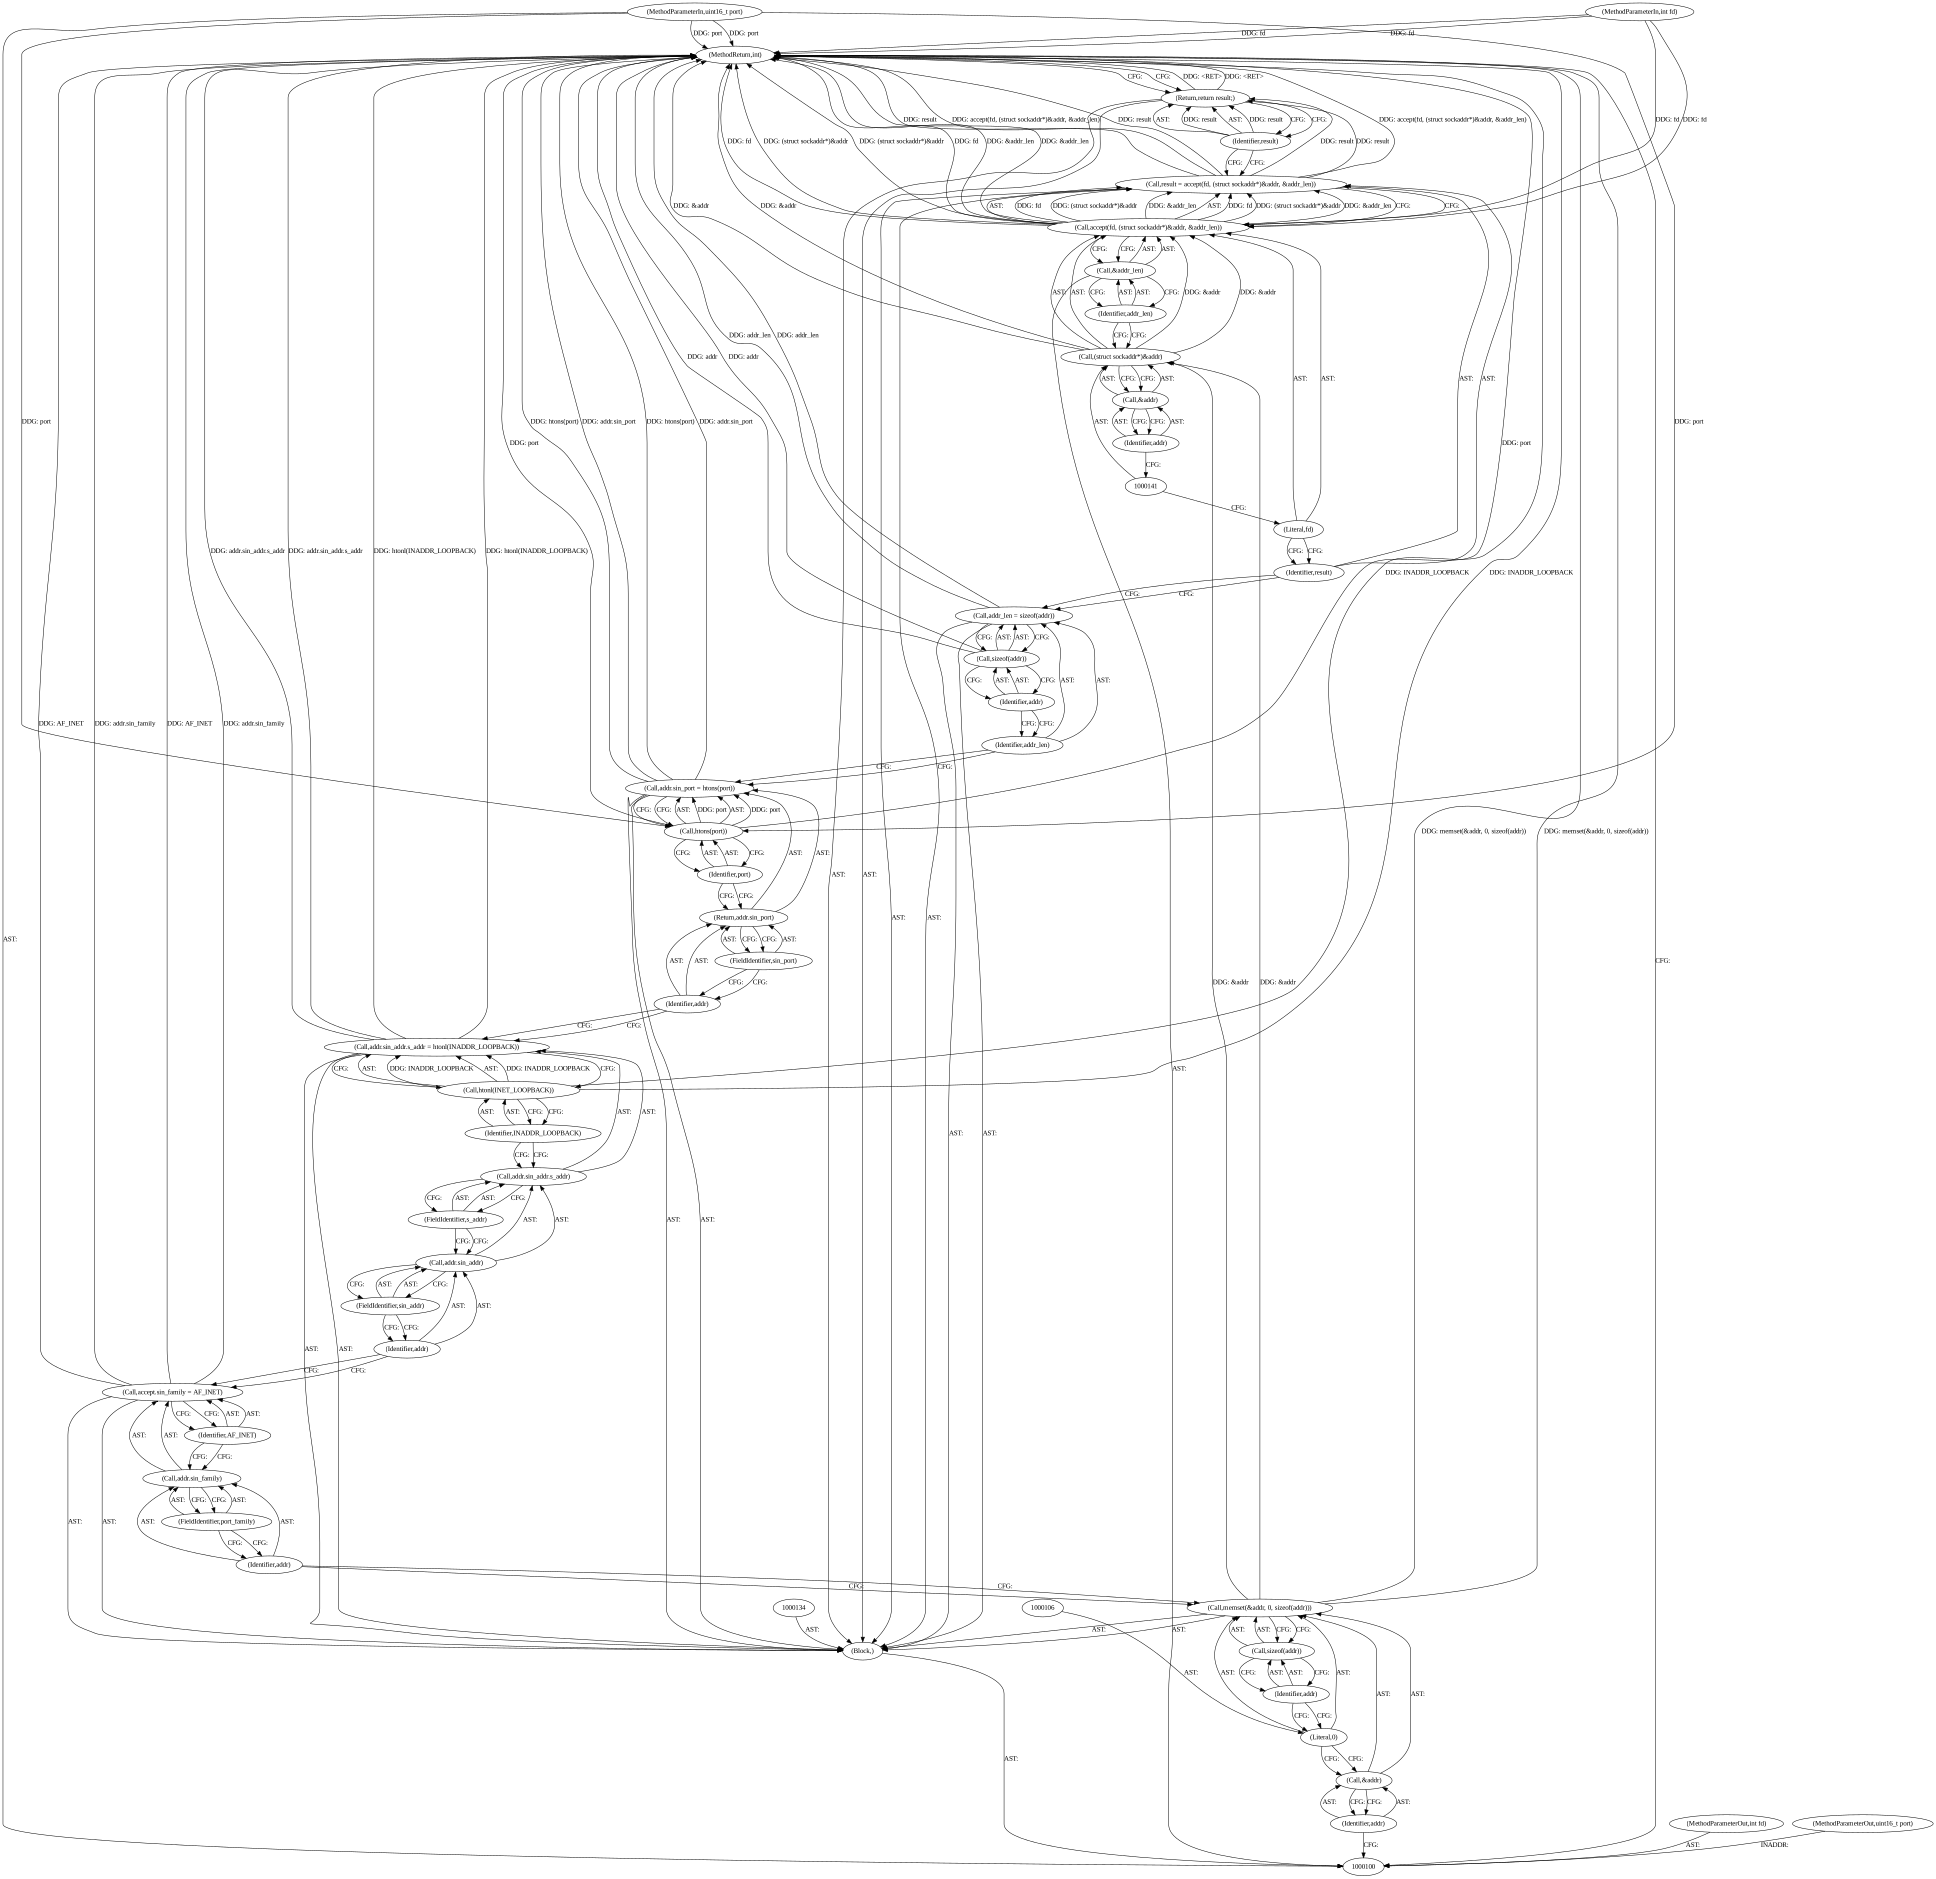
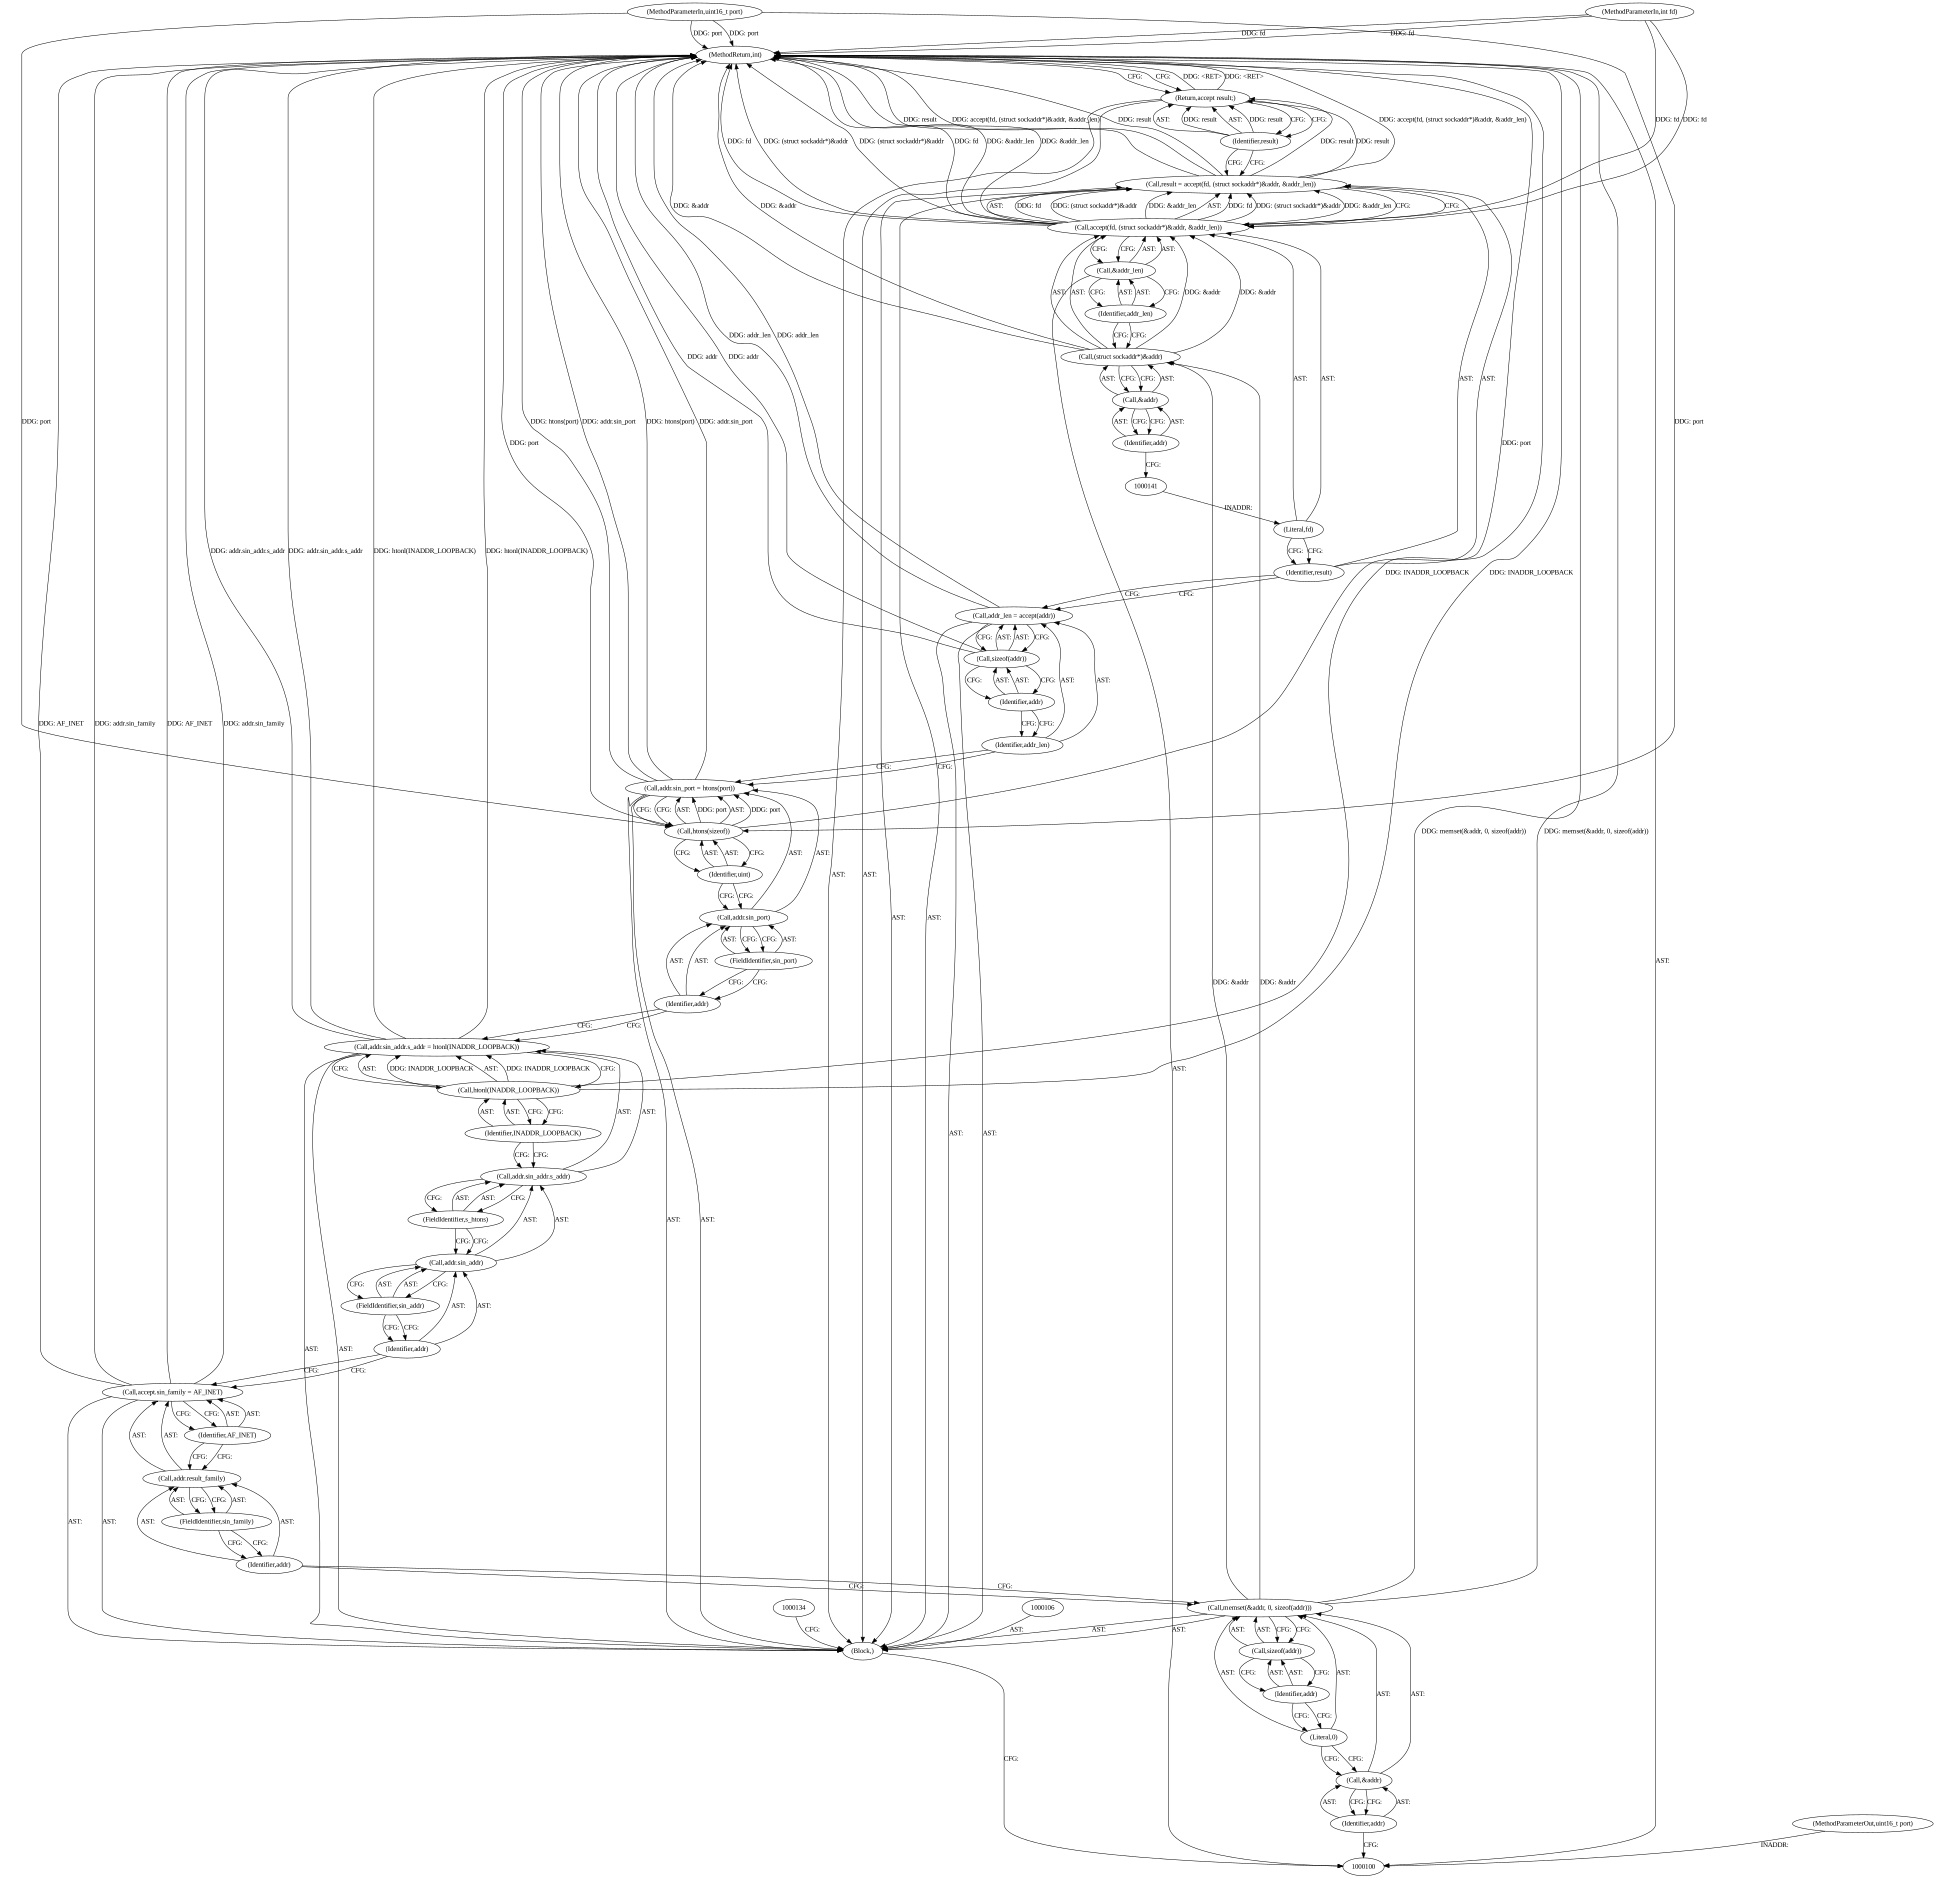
node "(Return,return result;)": label "(Return,return result;)" -> "(Return,accept result;)"
edge "1000141" -> "(Call,(struct sockaddr*)&addr)": removed, label "AST:"
edge "1000141" -> "(Literal,fd)": label "CFG: " -> "INADDR: "
node "(Call,addr_len = sizeof(addr))": label "(Call,addr_len = sizeof(addr))" -> "(Call,addr_len = accept(addr))"
node "(Call,htons(port))": label "(Call,htons(port))" -> "(Call,htons(sizeof))"
node "(Identifier,port)": label "(Identifier,port)" -> "(Identifier,uint)"
node "(Return,addr.sin_port)": label "(Return,addr.sin_port)" -> "(Call,addr.sin_port)"
edge "(MethodReturn,int)" -> "1000100": label "CFG: " -> "AST: "
node "(Call,htonl(INET_LOOPBACK))": label "(Call,htonl(INET_LOOPBACK))" -> "(Call,htonl(INADDR_LOOPBACK))"
node "(FieldIdentifier,s_addr)": label "(FieldIdentifier,s_addr)" -> "(FieldIdentifier,s_htons)"
edge "(MethodParameterIn,uint16_t port)" -> "1000100": removed, label "AST:"
node "(Call,addr.sin_family)": label "(Call,addr.sin_family)" -> "(Call,addr.result_family)"
node "(FieldIdentifier,port_family)": label "(FieldIdentifier,port_family)" -> "(FieldIdentifier,sin_family)"
edge "1000134" -> "(Block,)": label "AST: " -> "CFG: "
edge "1000106" -> "(Literal,0)": now "1000106" -> "(Block,)"
edge "(Block,)" -> "1000100": label "AST: " -> "CFG: "
node "(MethodParameterOut,int fd)": removed
